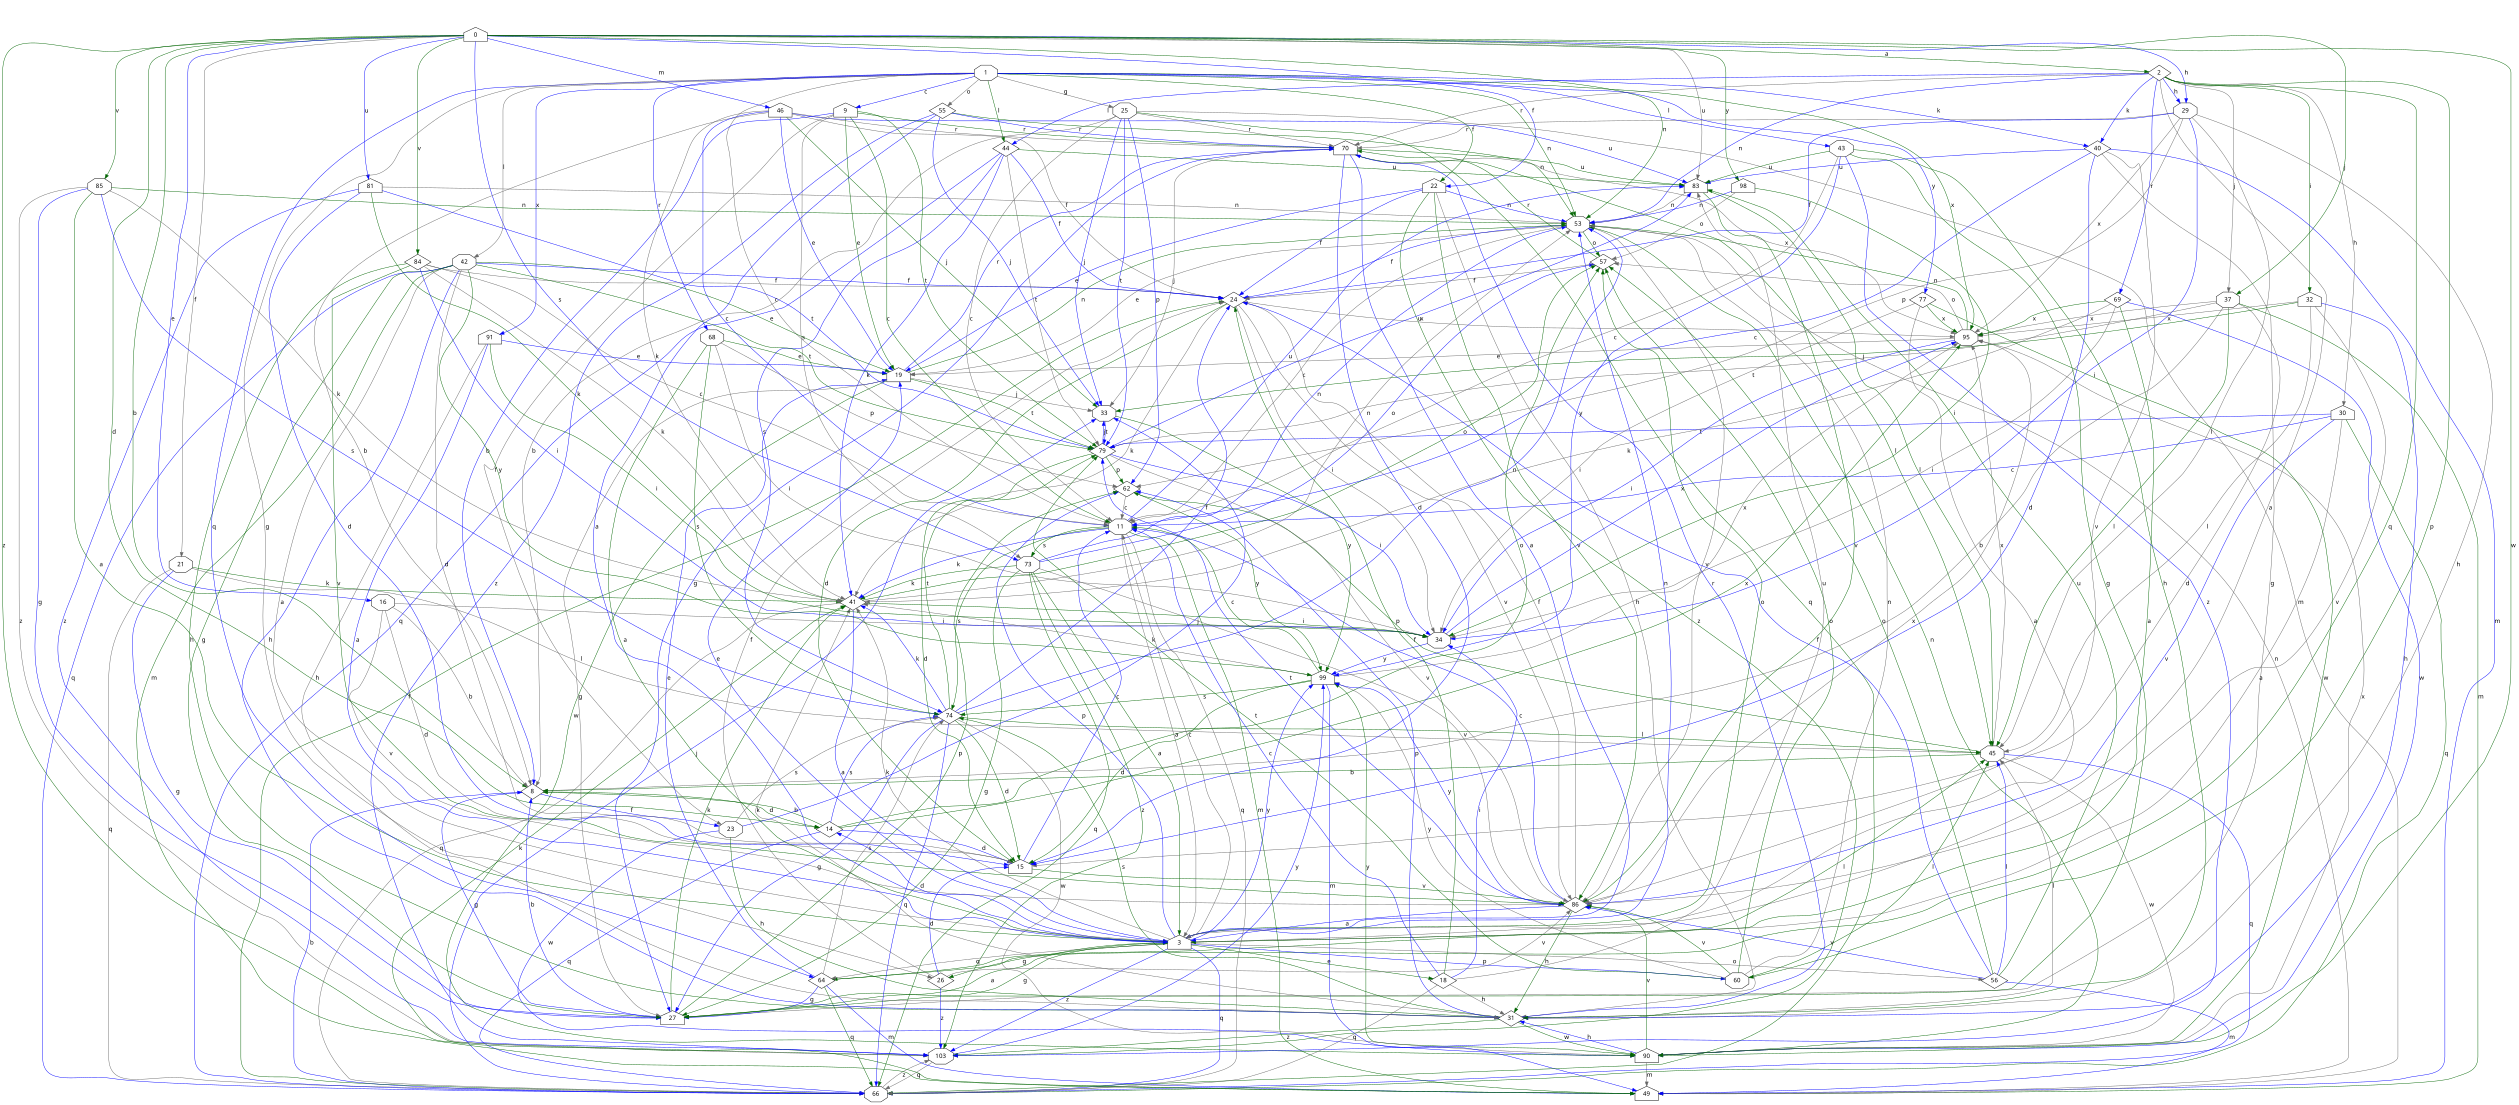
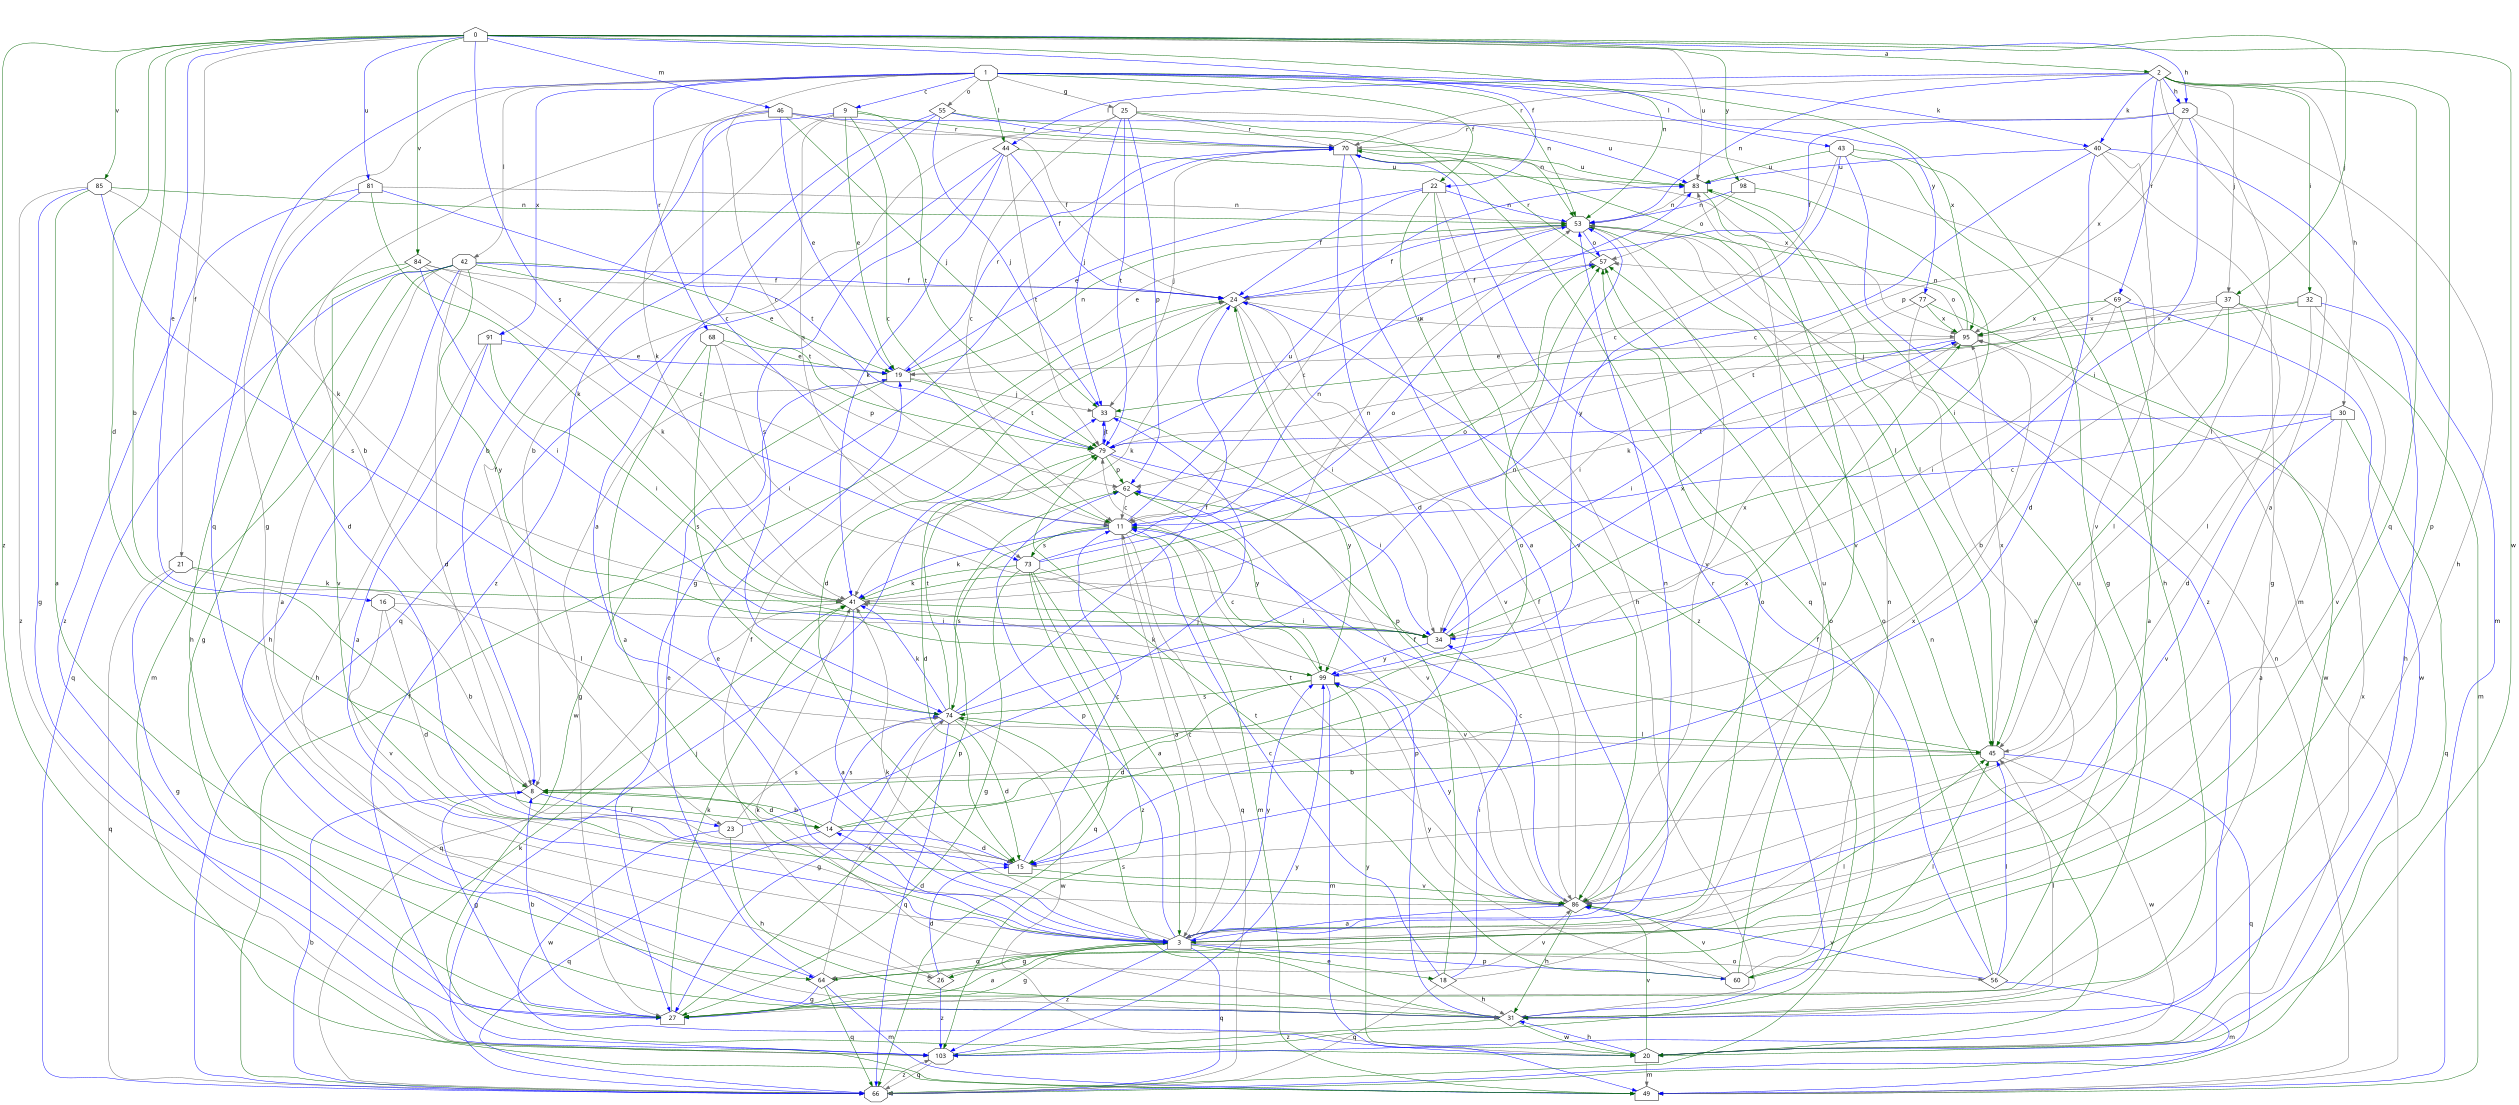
edge "53" -> "57": color darkgreen -> blue
edge "86" -> "79": color blue -> gray40
edge "85" -> "3": now "85" -> "64"
node "90": label "90" -> "20"
